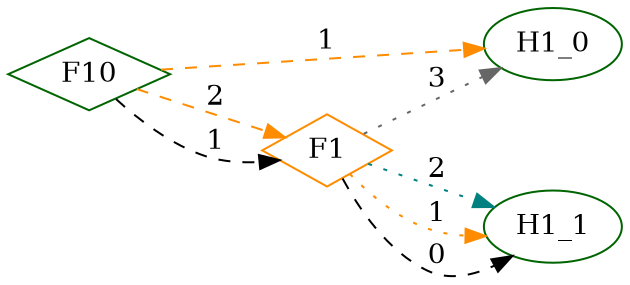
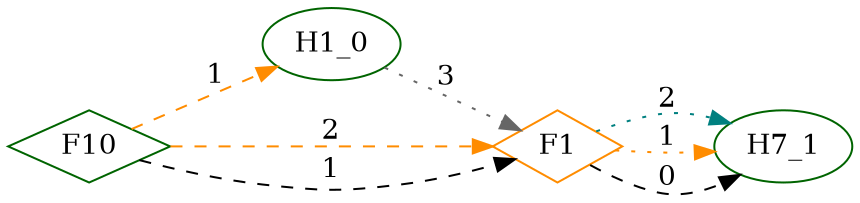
edge "F1" -> "H1_0": reversed
node "H1_1": label "H1_1" -> "H7_1"
